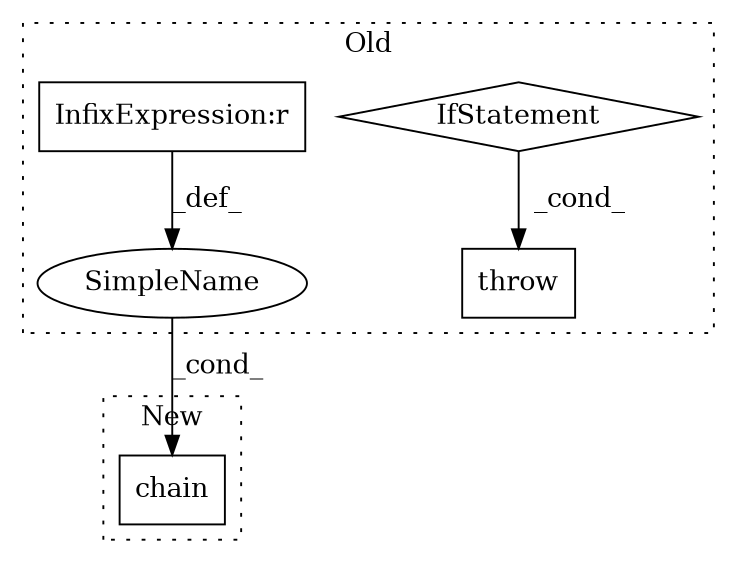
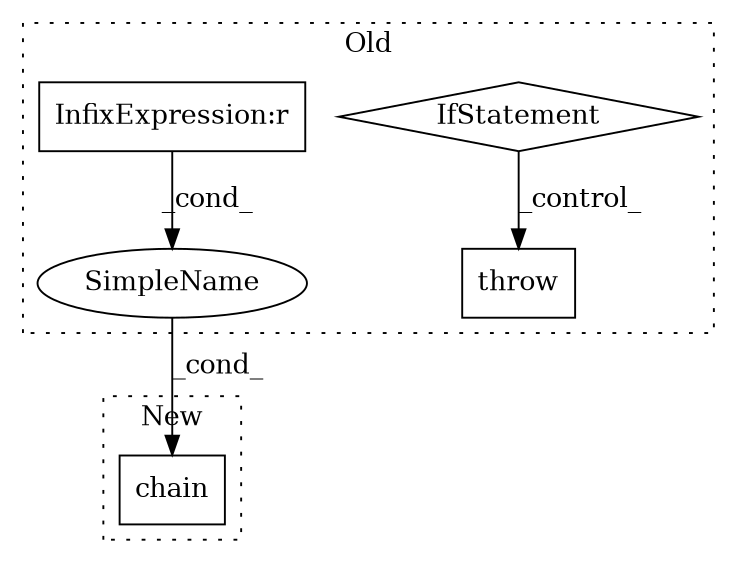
edge "InfixExpression:r" -> "SimpleName": label "_def_" -> "_cond_"
edge "IfStatement" -> "throw": label "_cond_" -> "_control_"
